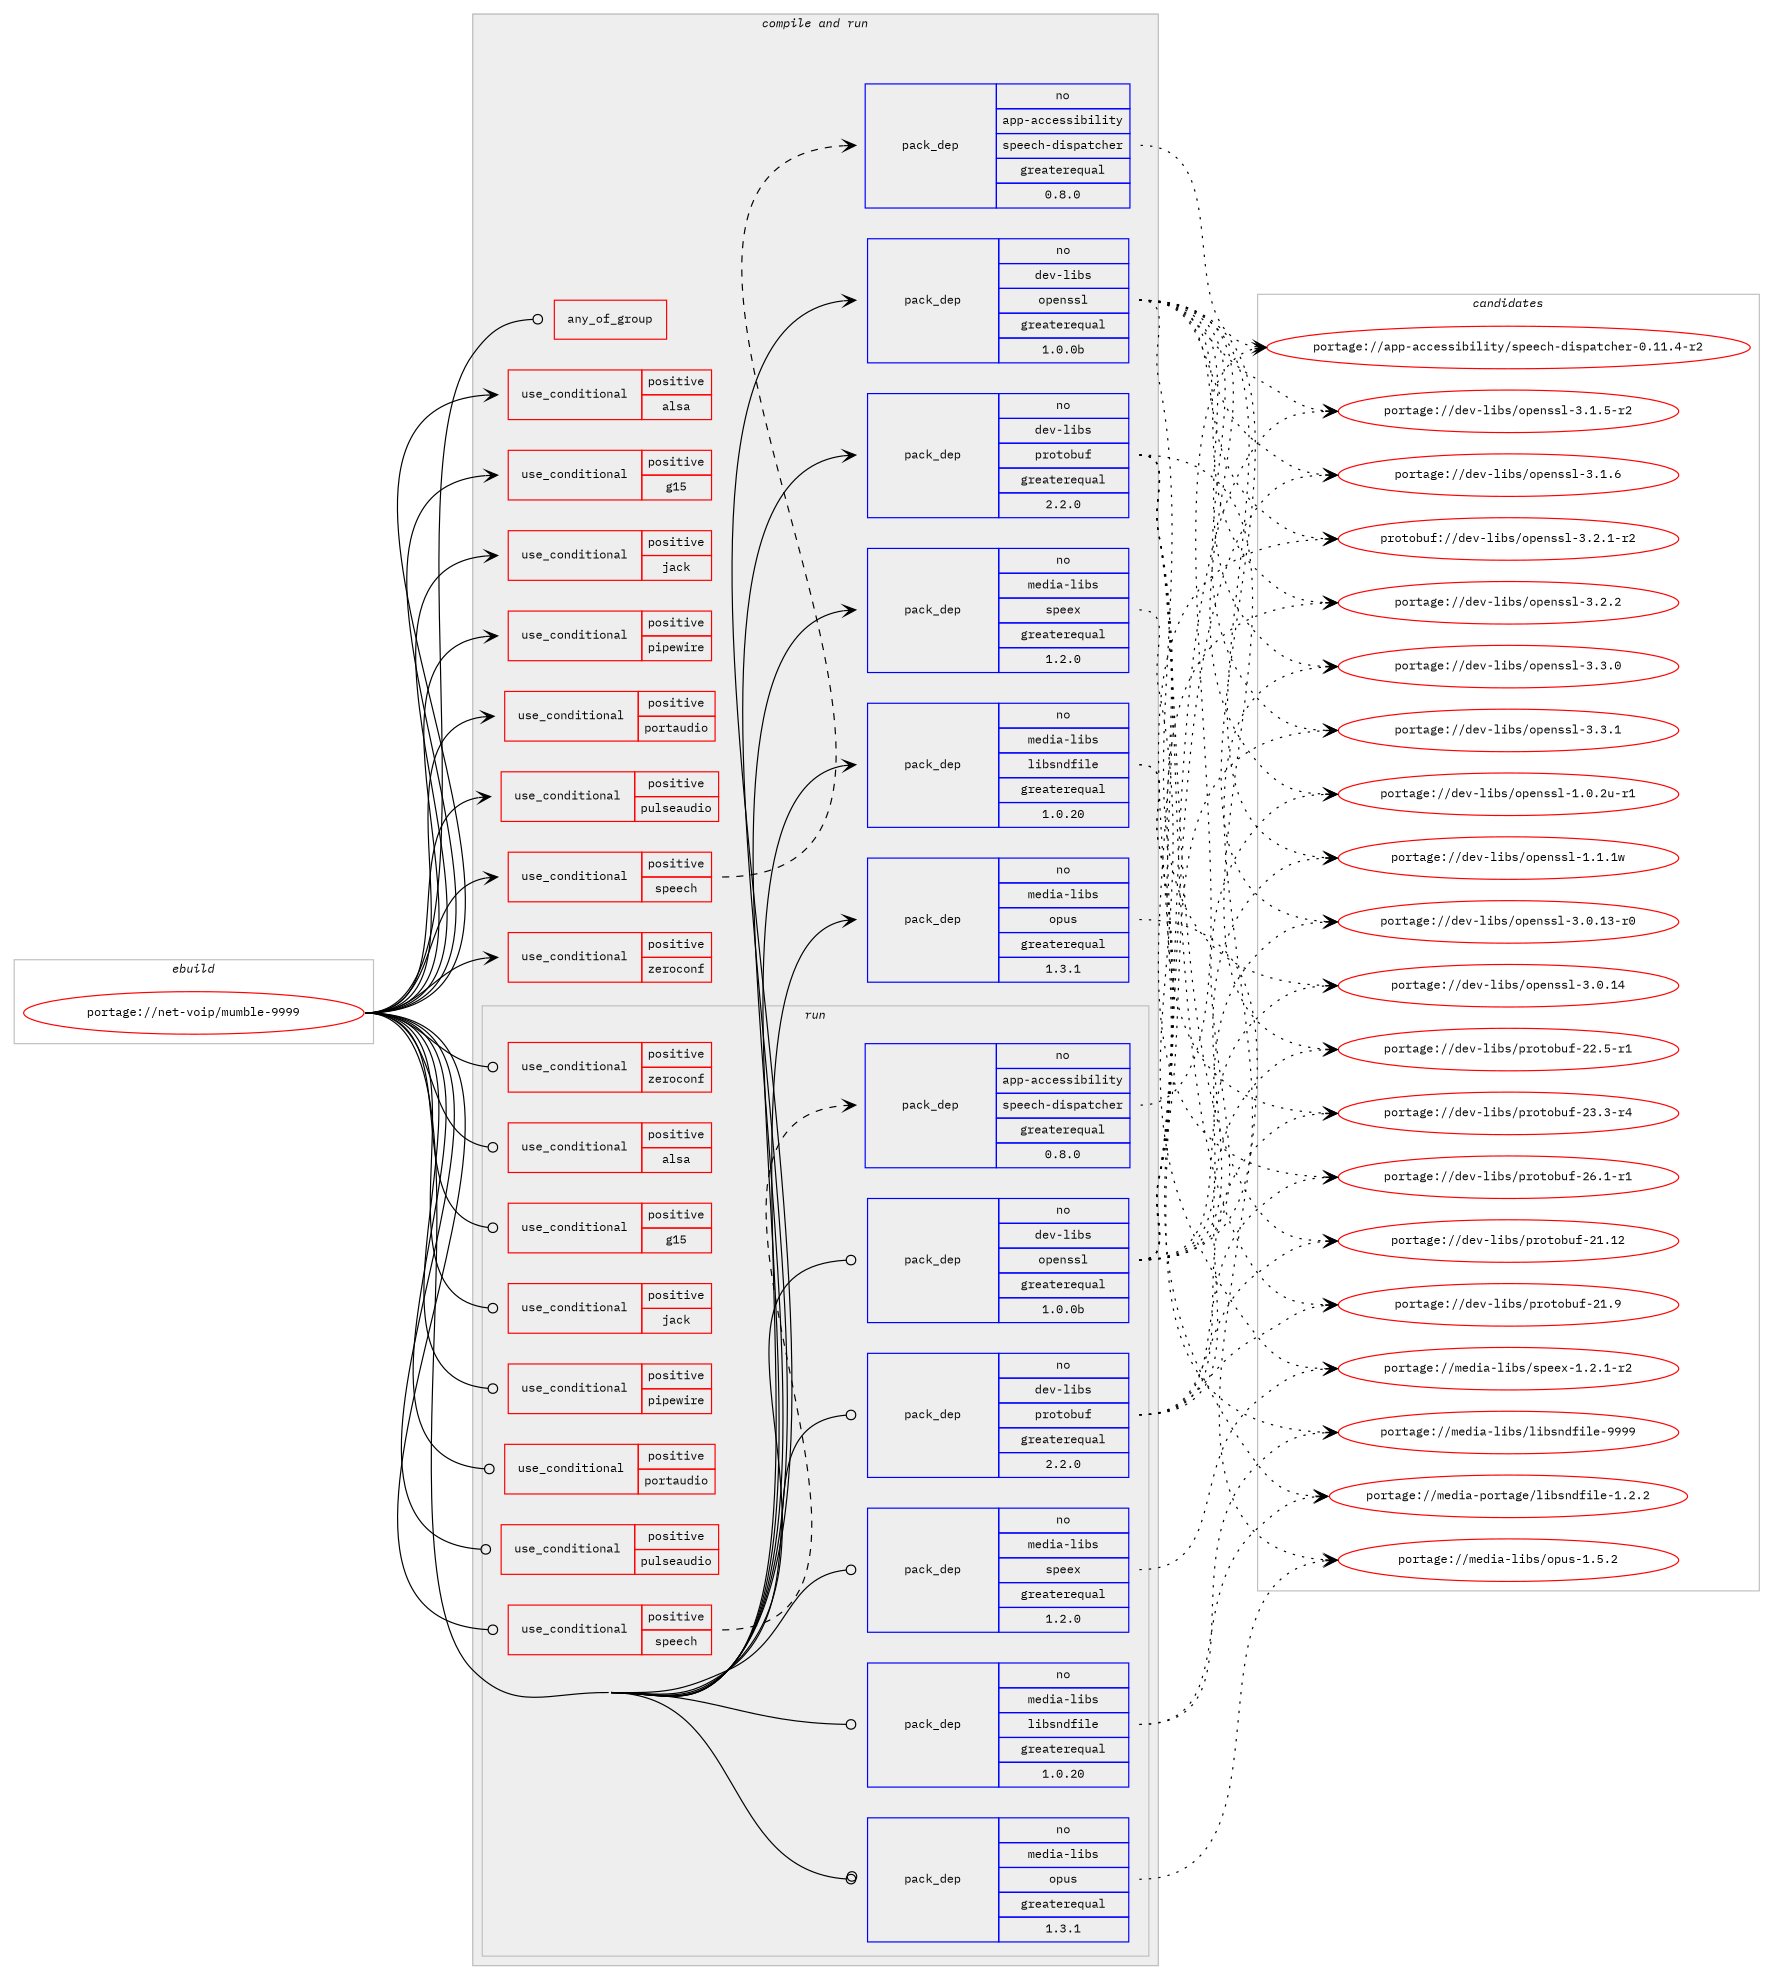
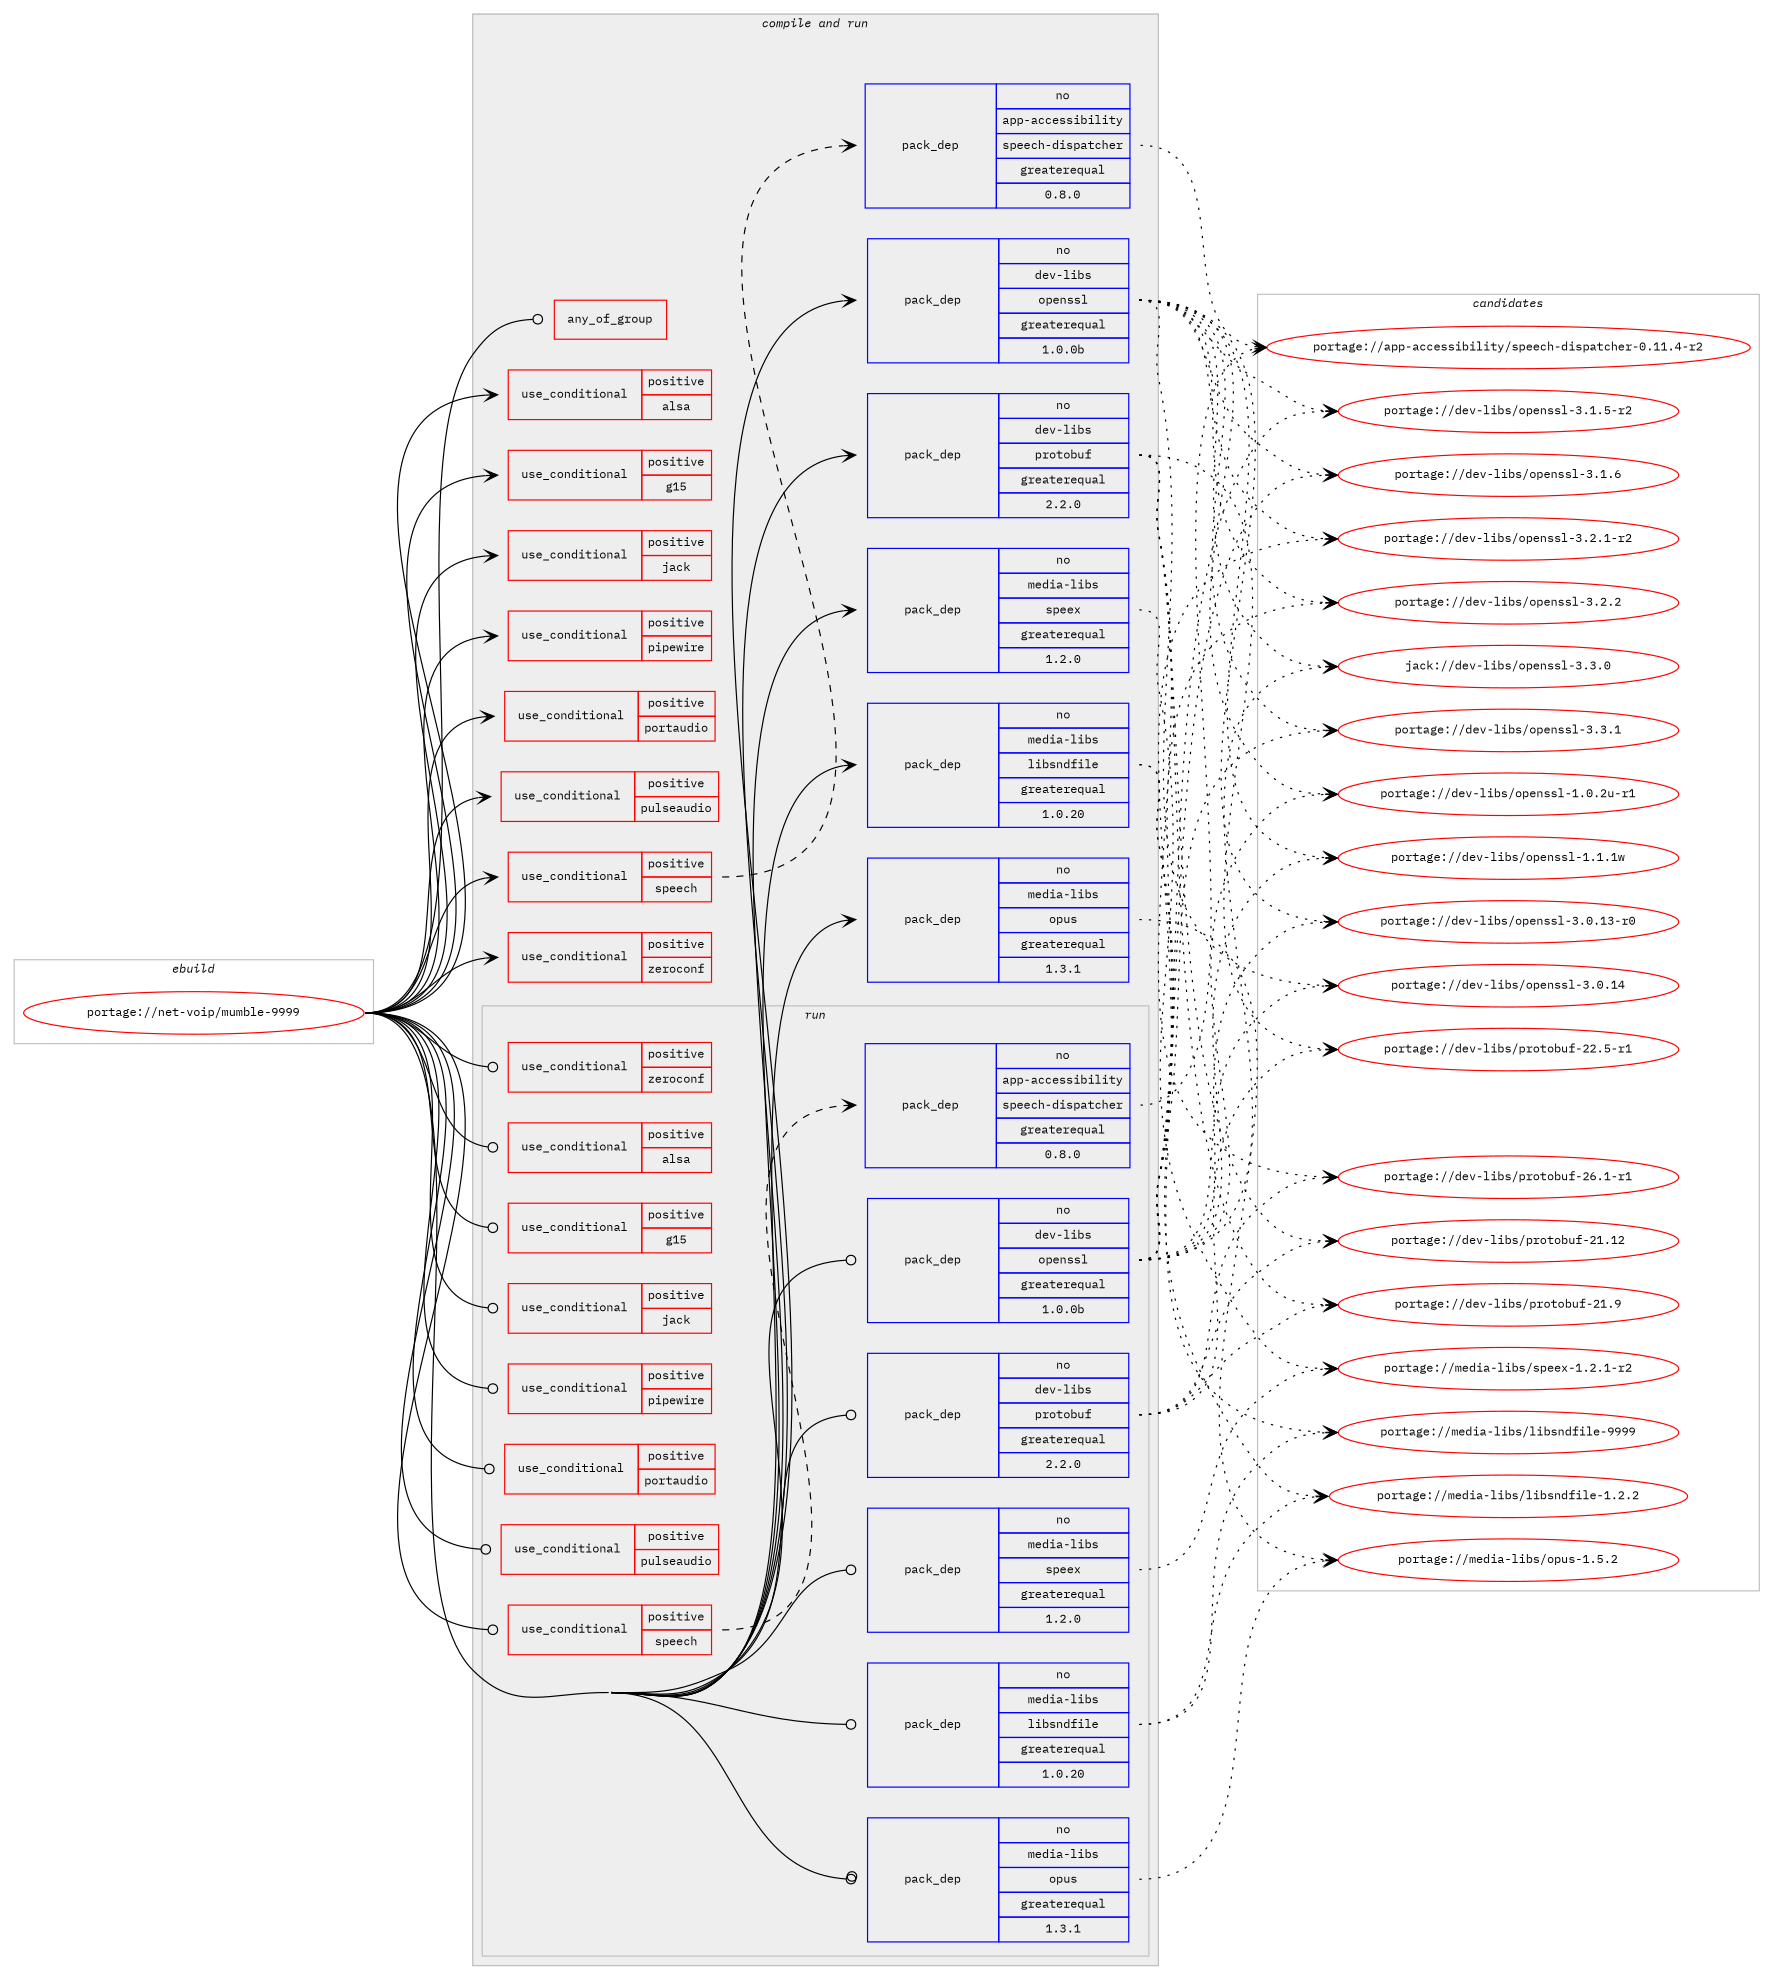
node "protobuf://dev-libs/openssl-3.2.1-r2": label "protobuf://dev-libs/openssl-3.2.1-r2" -> "portage://dev-libs/openssl-3.2.1-r2"
node "portage://dev-libs/openssl-3.3.0": label "portage://dev-libs/openssl-3.3.0" -> "jack://dev-libs/openssl-3.3.0"
node "portage://dev-libs/protobuf-23.3-r4": removed
node "portage://media-portage/libsndfile-1.2.2": label "portage://media-portage/libsndfile-1.2.2" -> "portage://media-libs/libsndfile-1.2.2"
